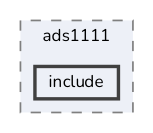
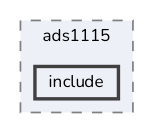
cluster "ads1111": label "ads1111" -> "ads1115"
